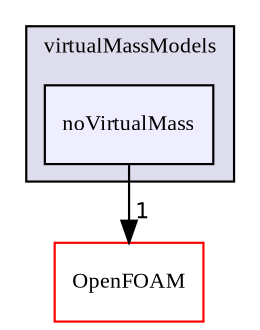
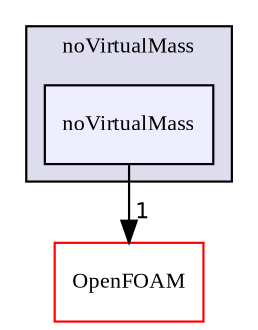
cluster "virtualMassModels": label "virtualMassModels" -> "noVirtualMass"
